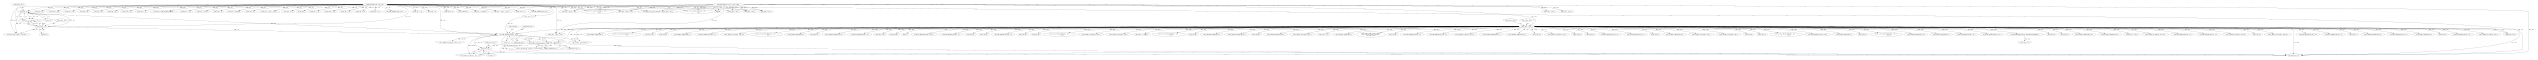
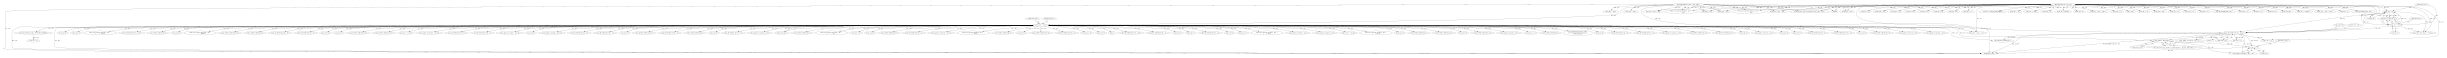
edge "(Call,len == 6)" -> "(Call,ND_TCHECK2(tptr[0], len))": reversed
